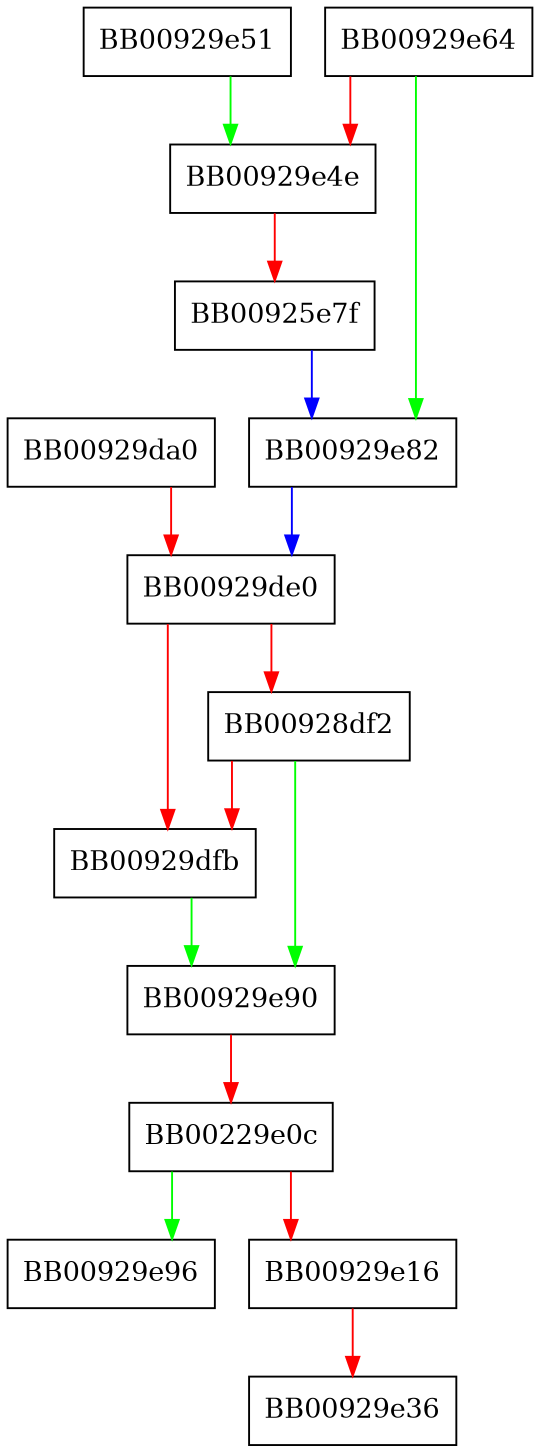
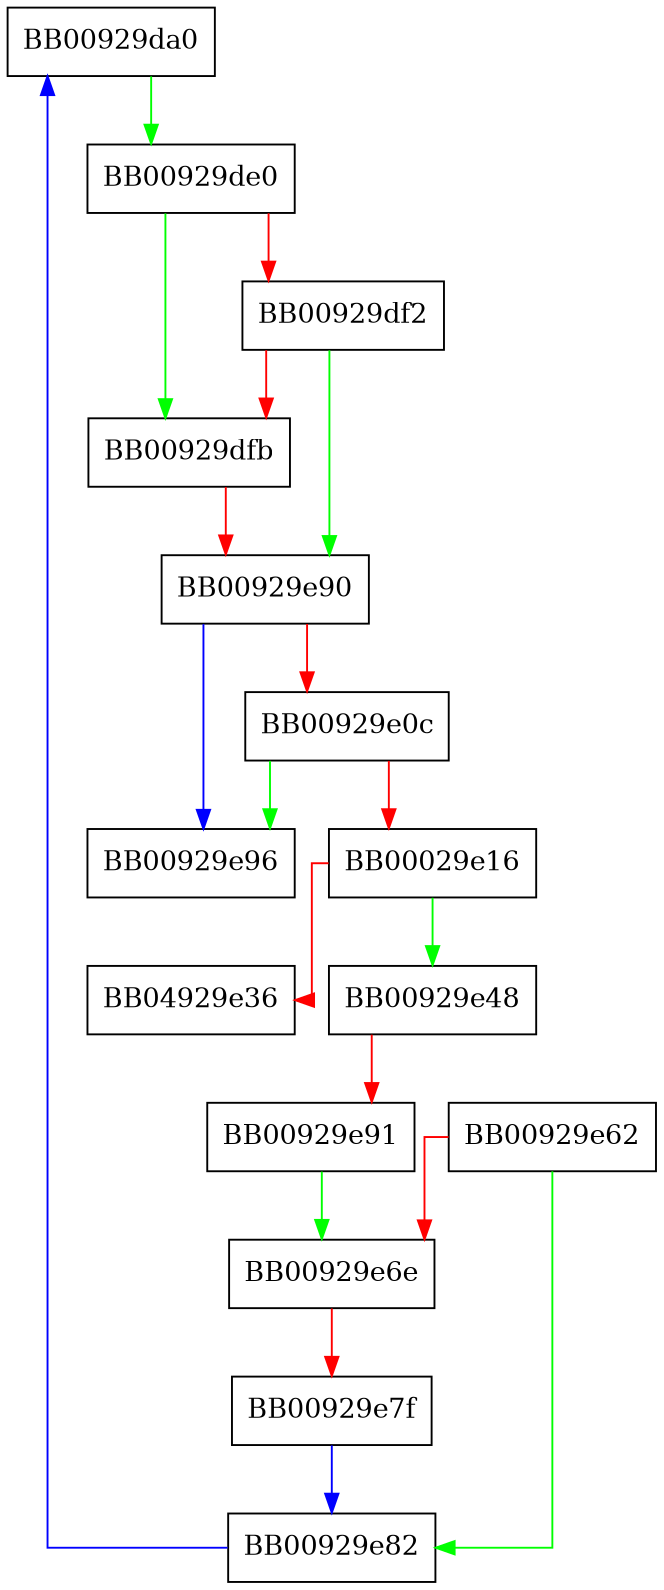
node "BB00929e51": label "BB00929e51" -> "BB00929e91"
node "BB00929e64": label "BB00929e64" -> "BB00929e62"
node "BB00929e4e": label "BB00929e4e" -> "BB00929e6e"
node "BB00925e7f": label "BB00925e7f" -> "BB00929e7f"
edge "BB00929da0" -> "BB00929de0": color red -> green
edge "BB00929e82" -> "BB00929de0": now "BB00929e82" -> "BB00929da0"
edge "BB00929de0" -> "BB00929dfb": color red -> green
edge "BB00929e90" -> "BB00929e96": added
node "BB00928df2": label "BB00928df2" -> "BB00929df2"
edge "BB00929dfb" -> "BB00929e90": color green -> red
node "BB00929e48": added
node "BB00229e0c": label "BB00229e0c" -> "BB00929e0c"
node "BB00929e16": label "BB00929e16" -> "BB00029e16"
node "BB00929e36": label "BB00929e36" -> "BB04929e36"
